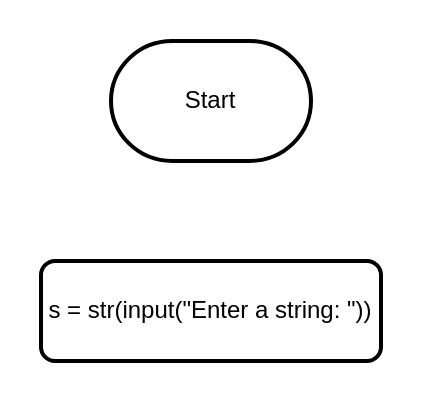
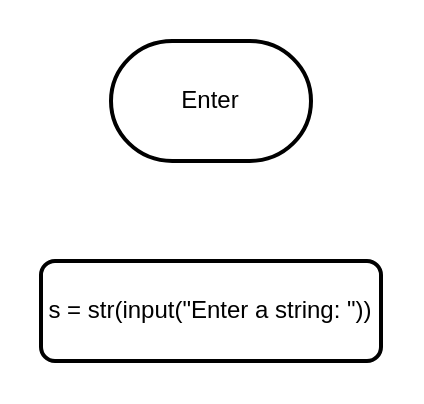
node "Start": label "Start" -> "Enter"
